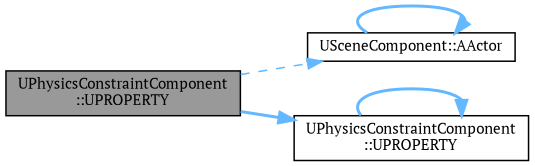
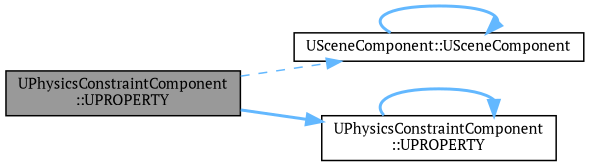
node "USceneComponent::AActor": label "USceneComponent::AActor" -> "USceneComponent::USceneComponent"
